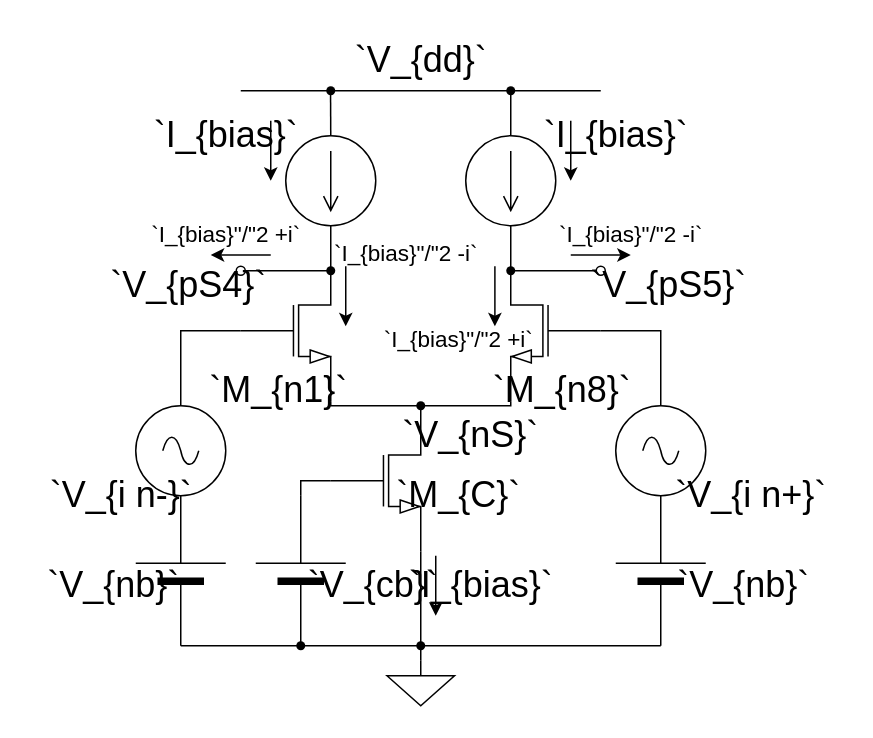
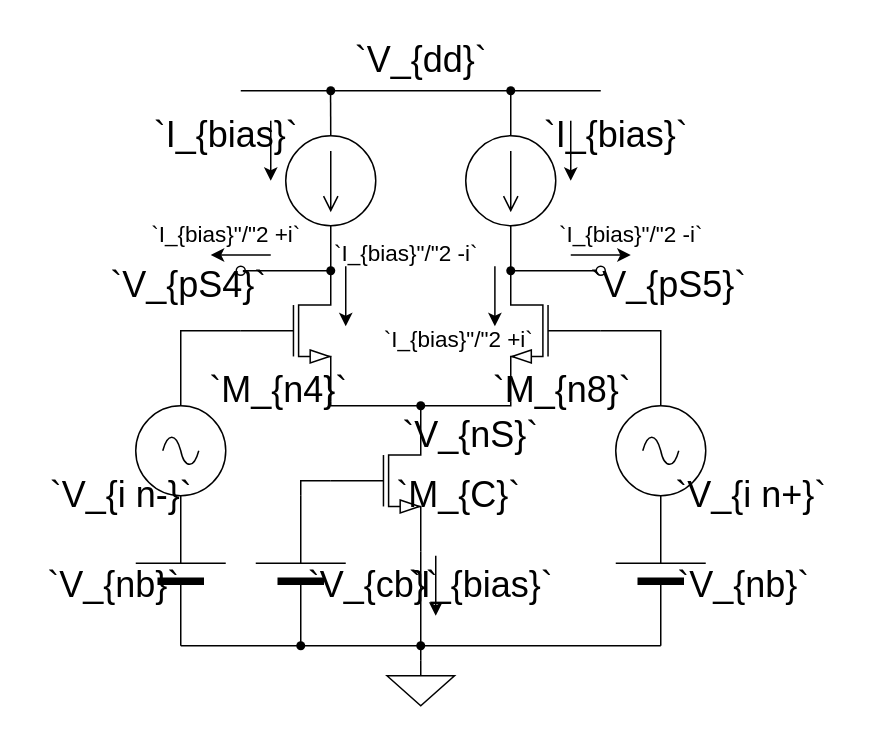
node "`M_{n1}`": label "`M_{n1}`" -> "`M_{n4}`"
